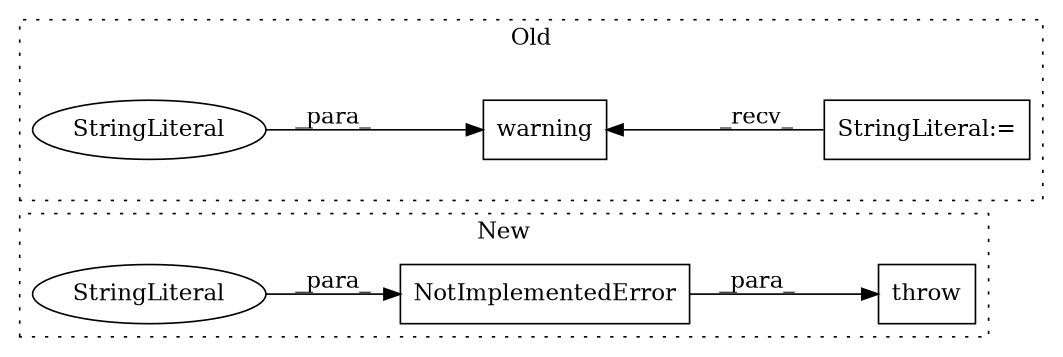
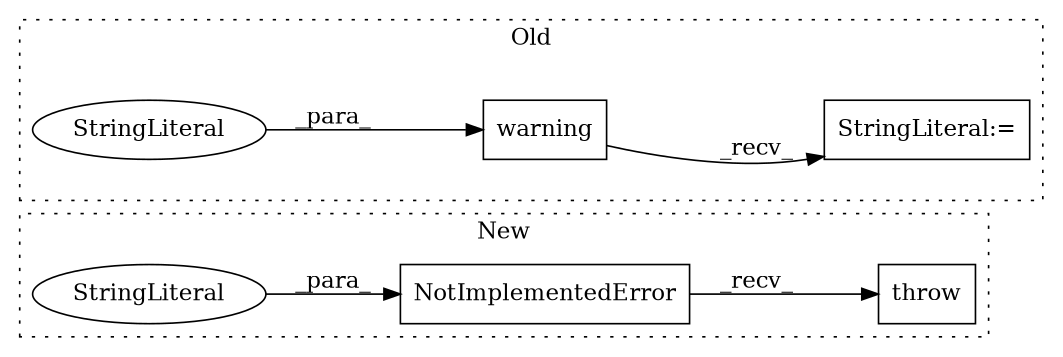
edge "StringLiteral:=" -> "warning": reversed
edge "NotImplementedError" -> "throw": label "_para_" -> "_recv_"
